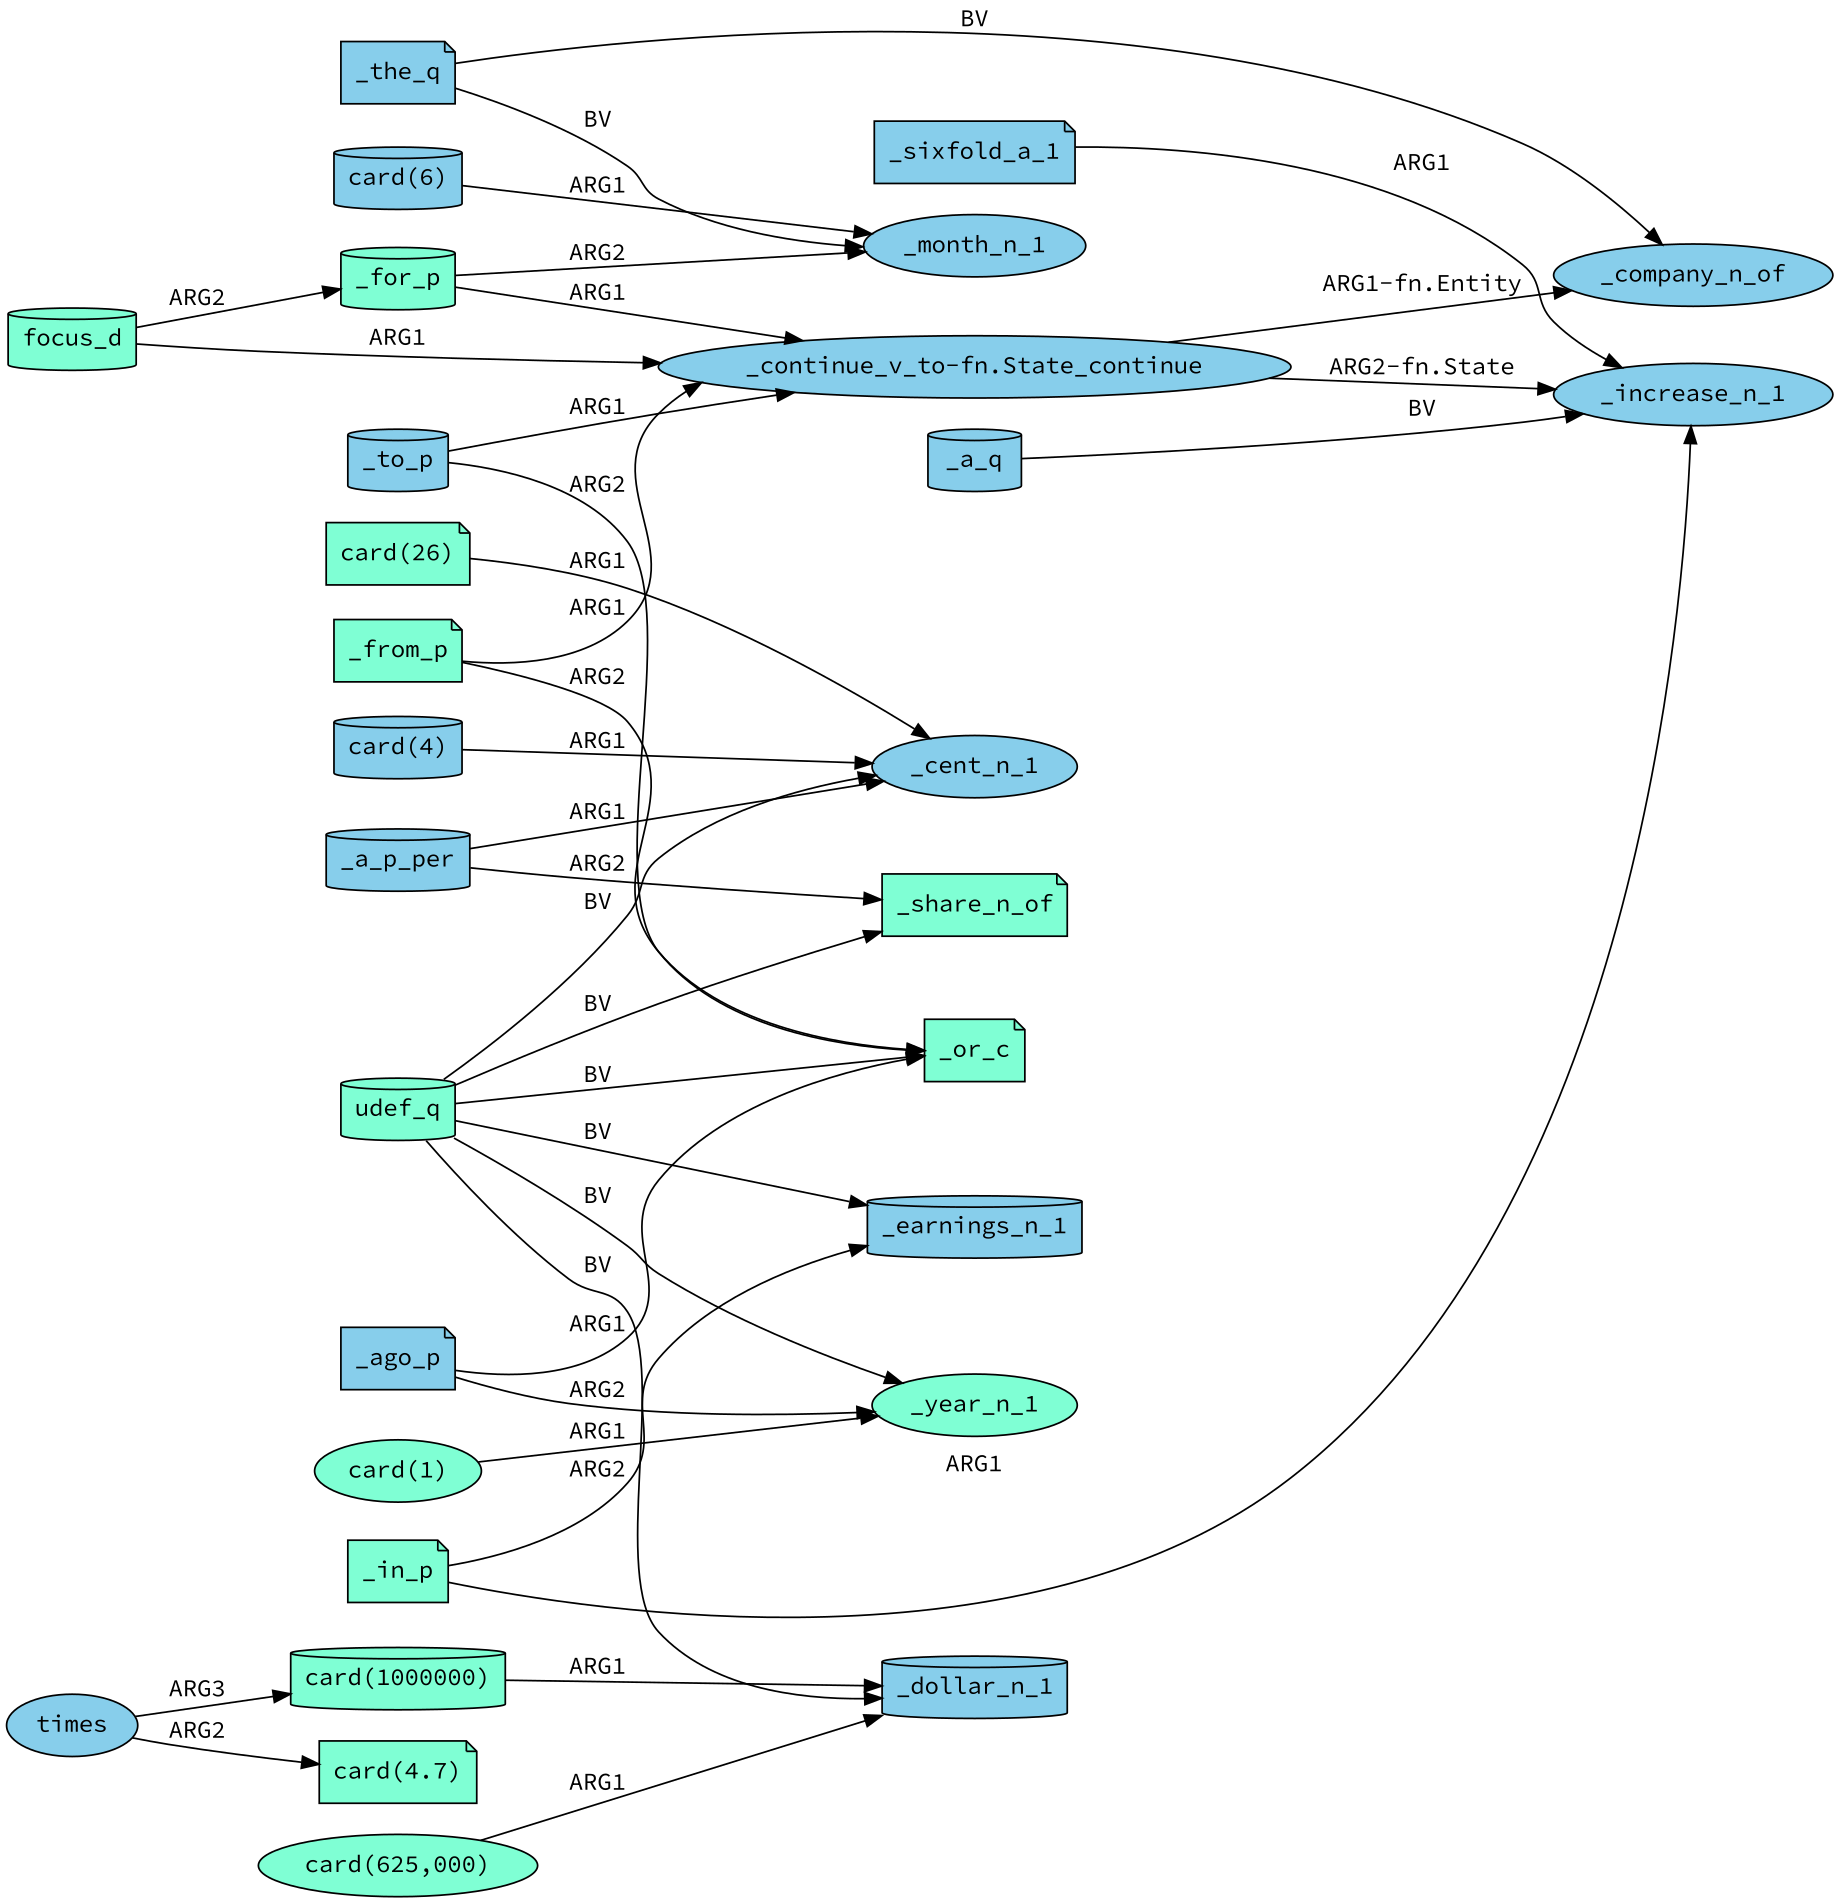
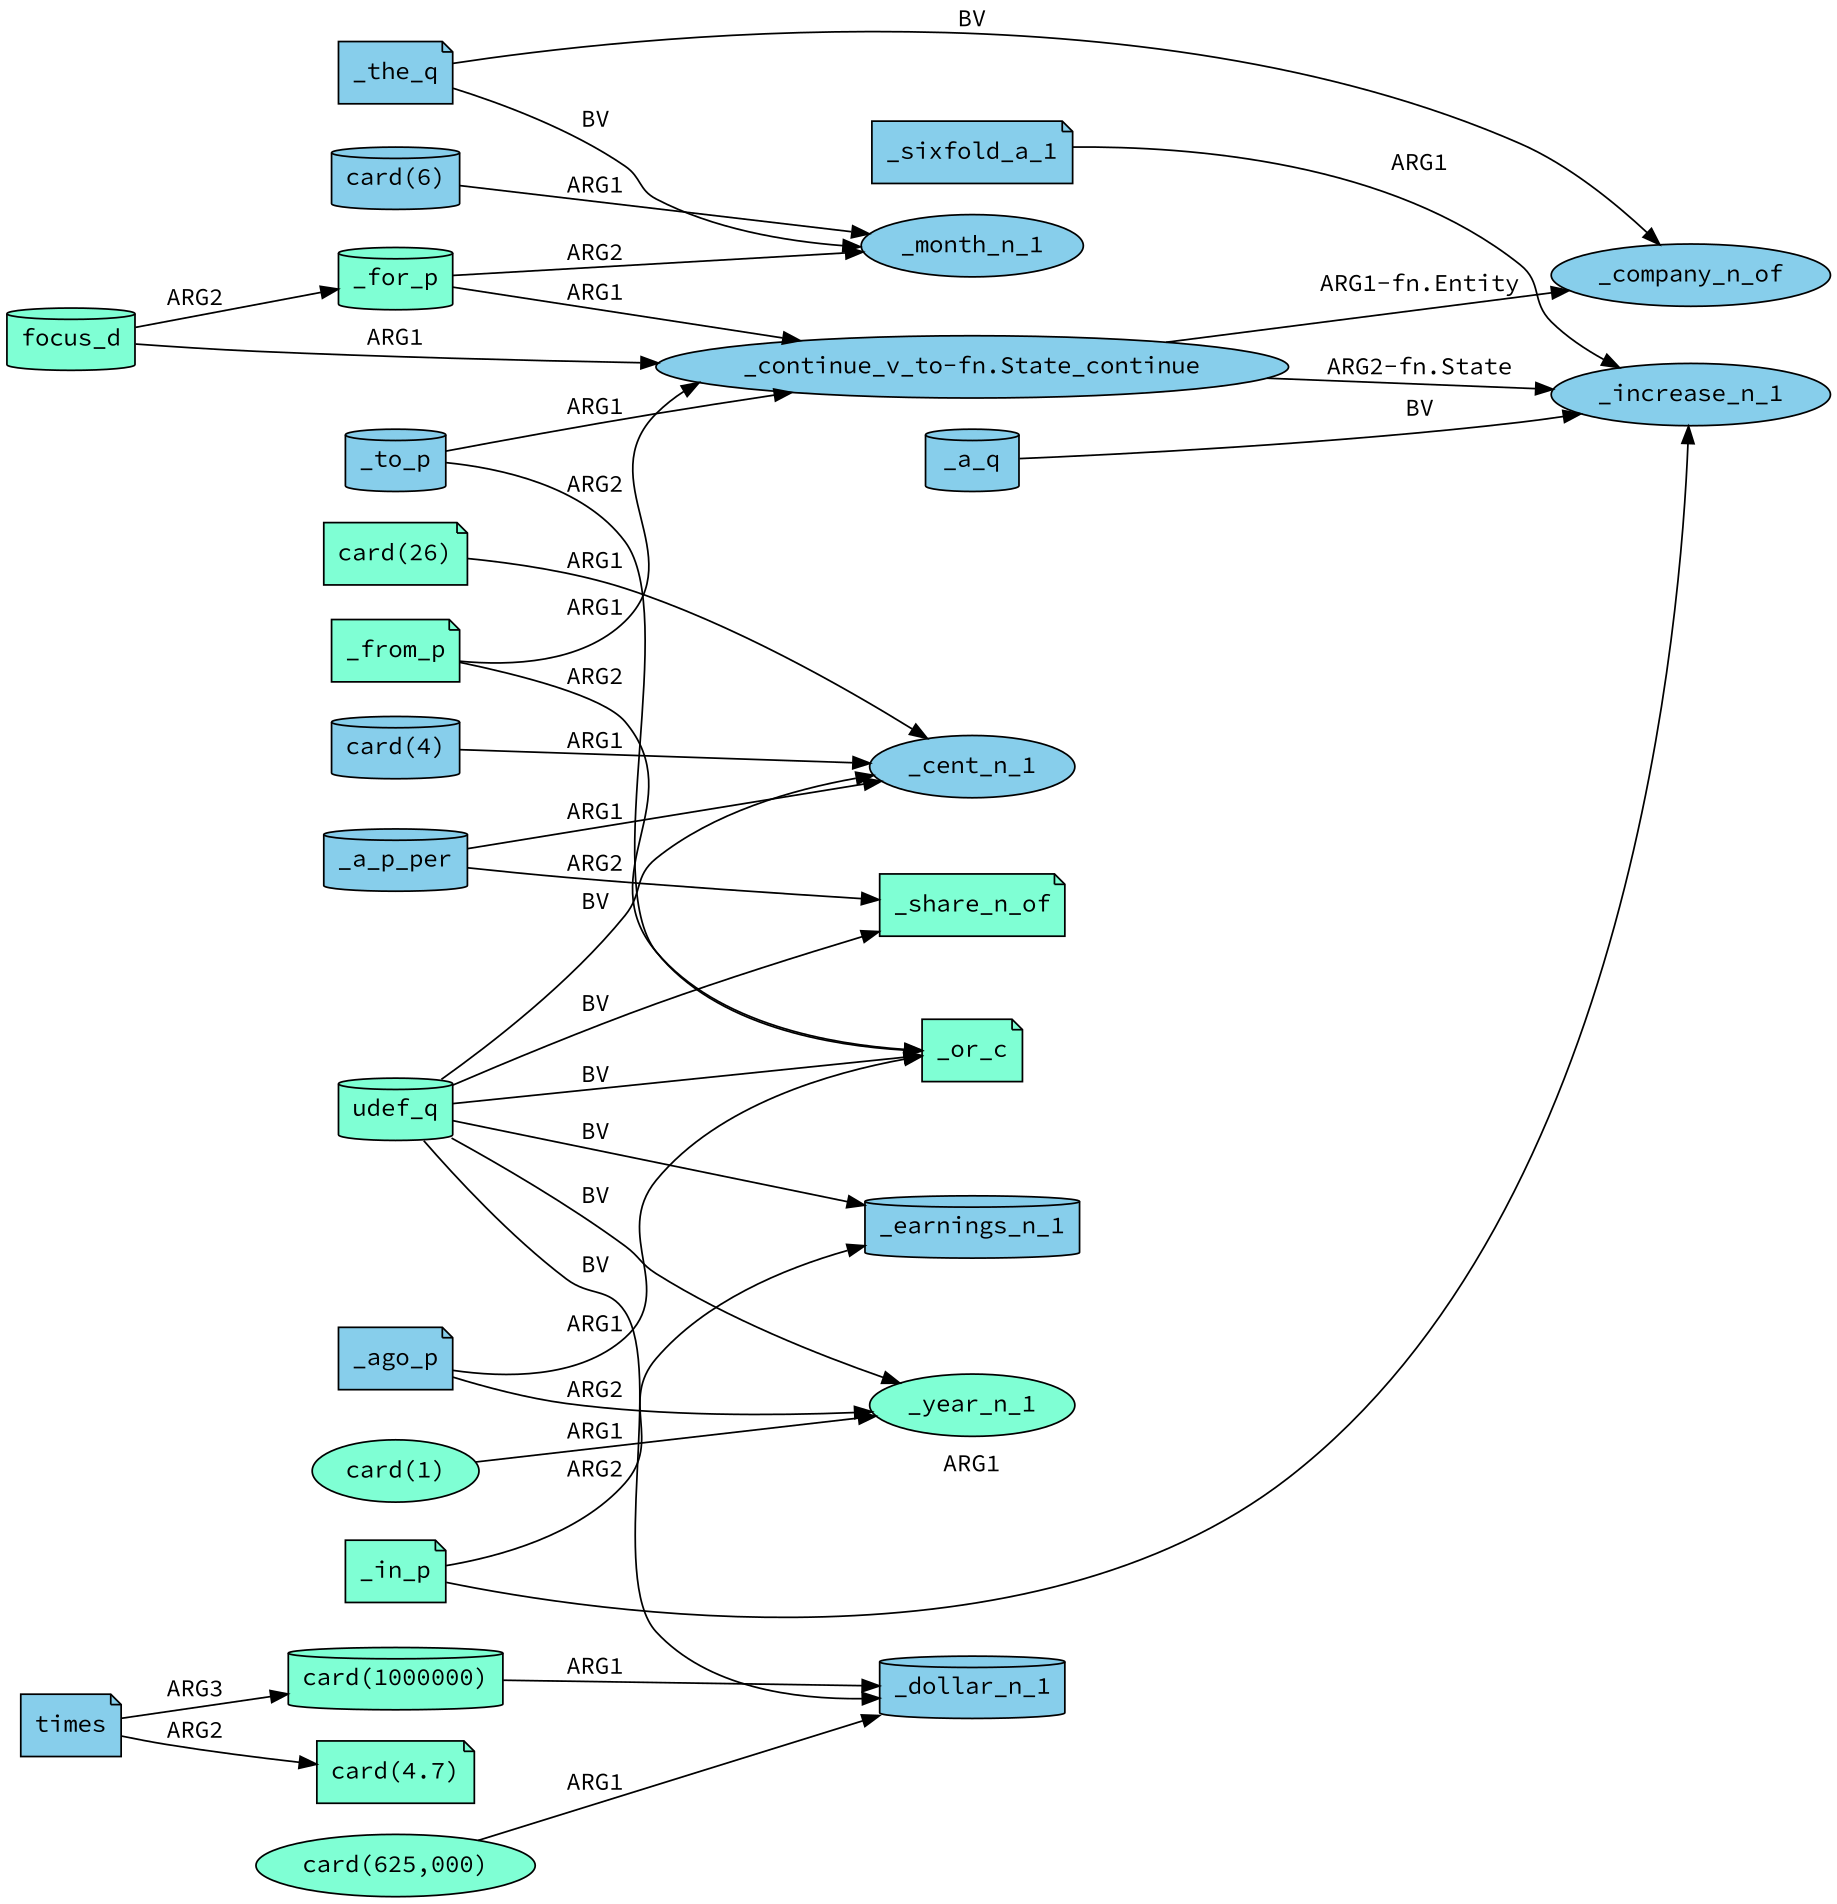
node "times": shape ellipse -> note
